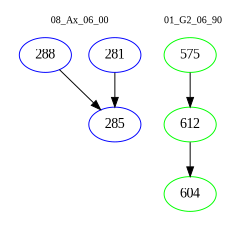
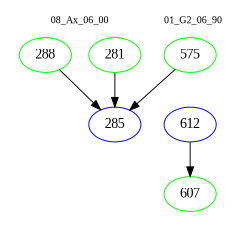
node "288": color blue -> green
node "281": color blue -> green
edge "575" -> "612": now "575" -> "285"
node "612": color green -> blue
node "604": label "604" -> "607"
